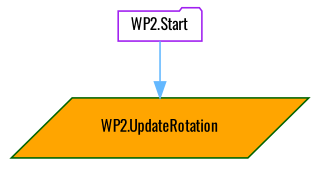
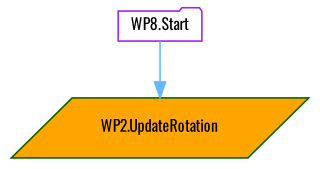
node "WP2.Start": label "WP2.Start" -> "WP8.Start"
